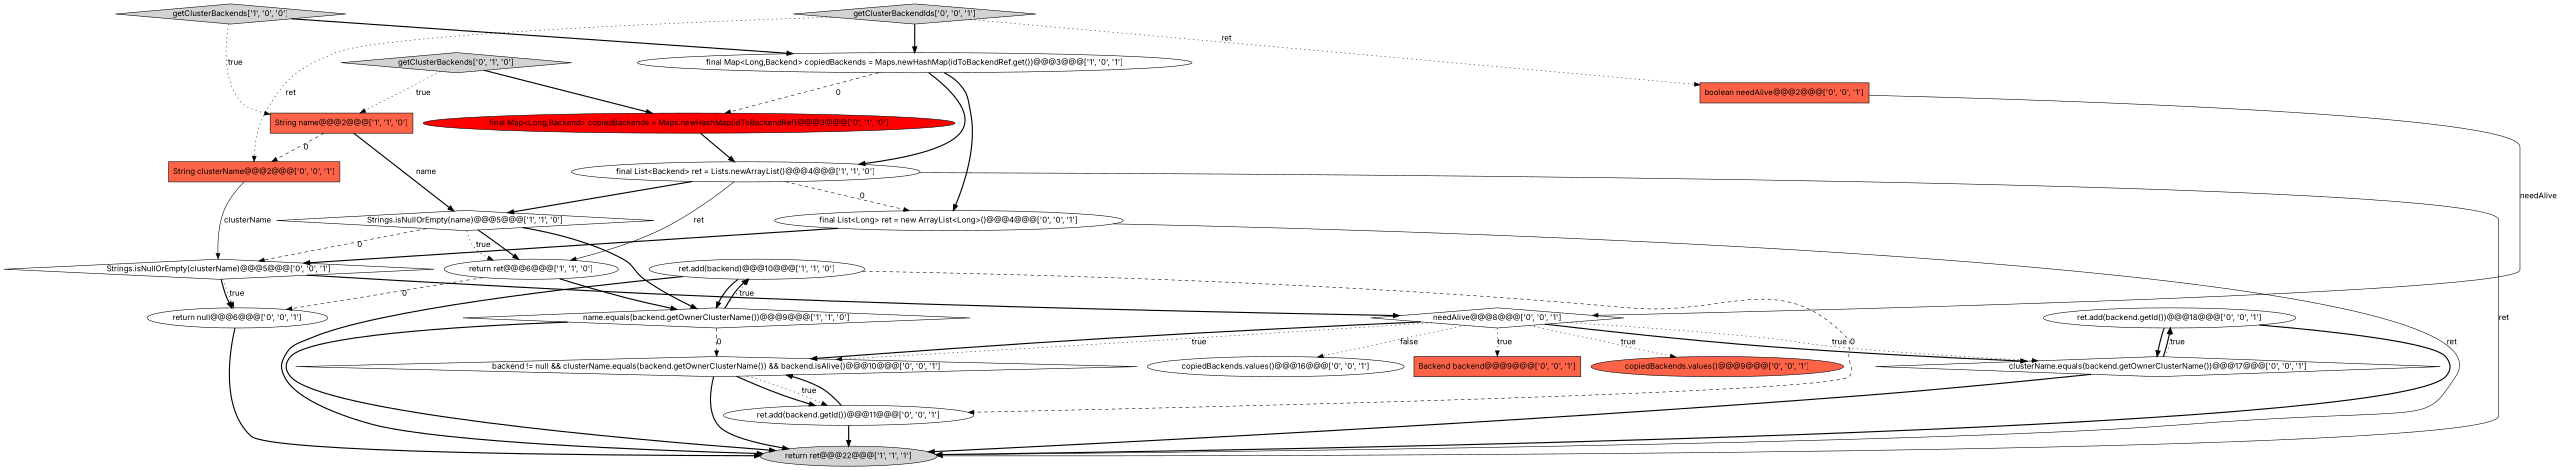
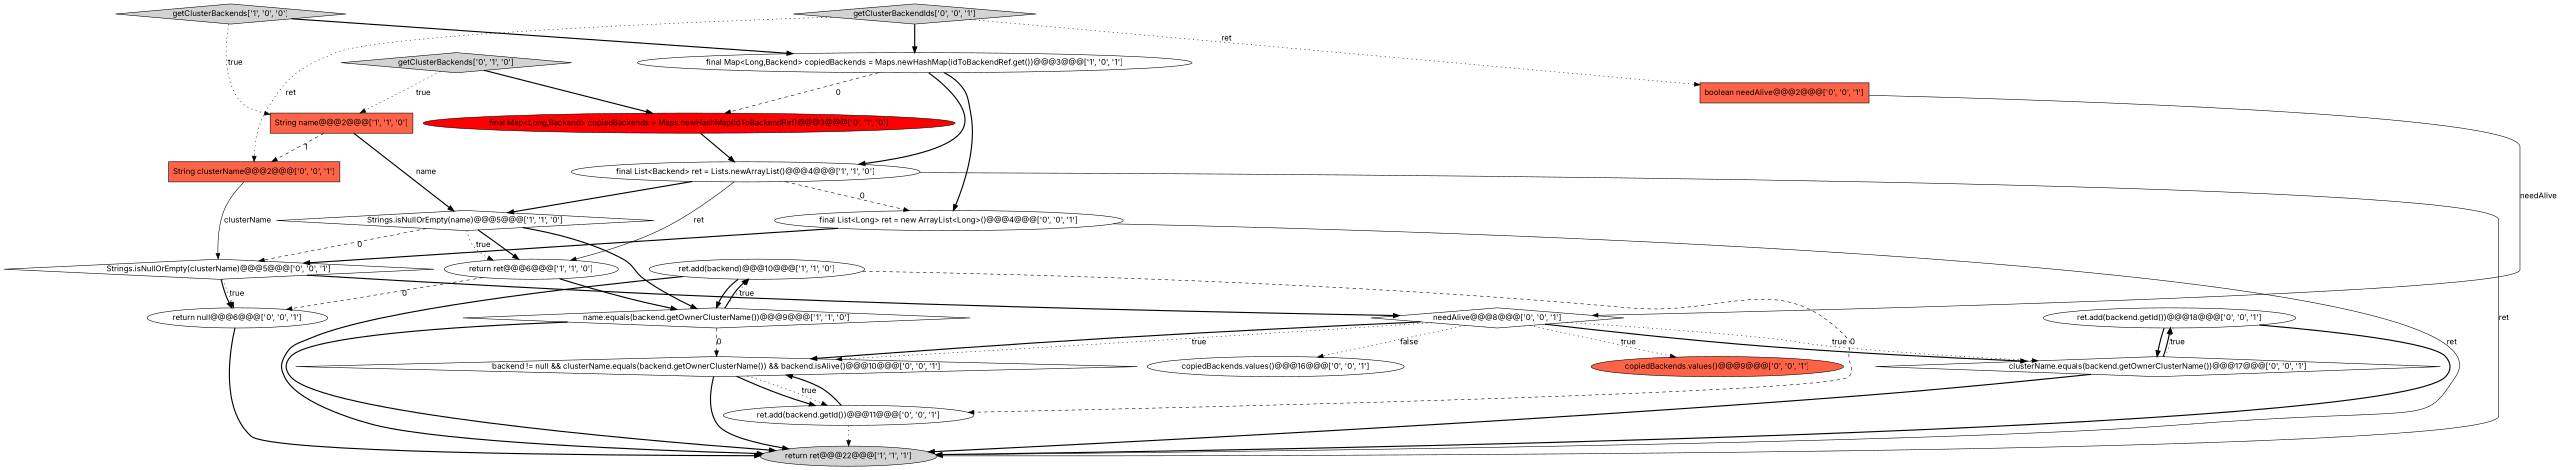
edge "String name@@@2@@@['1', '1', '0']" -> "String clusterName@@@2@@@['0', '0', '1']": label "0" -> "1"
node "Backend backend@@@9@@@['0', '0', '1']": removed
edge "ret.add(backend.getId())@@@11@@@['0', '0', '1']" -> "return ret@@@22@@@['1', '1', '1']": style bold -> dotted
